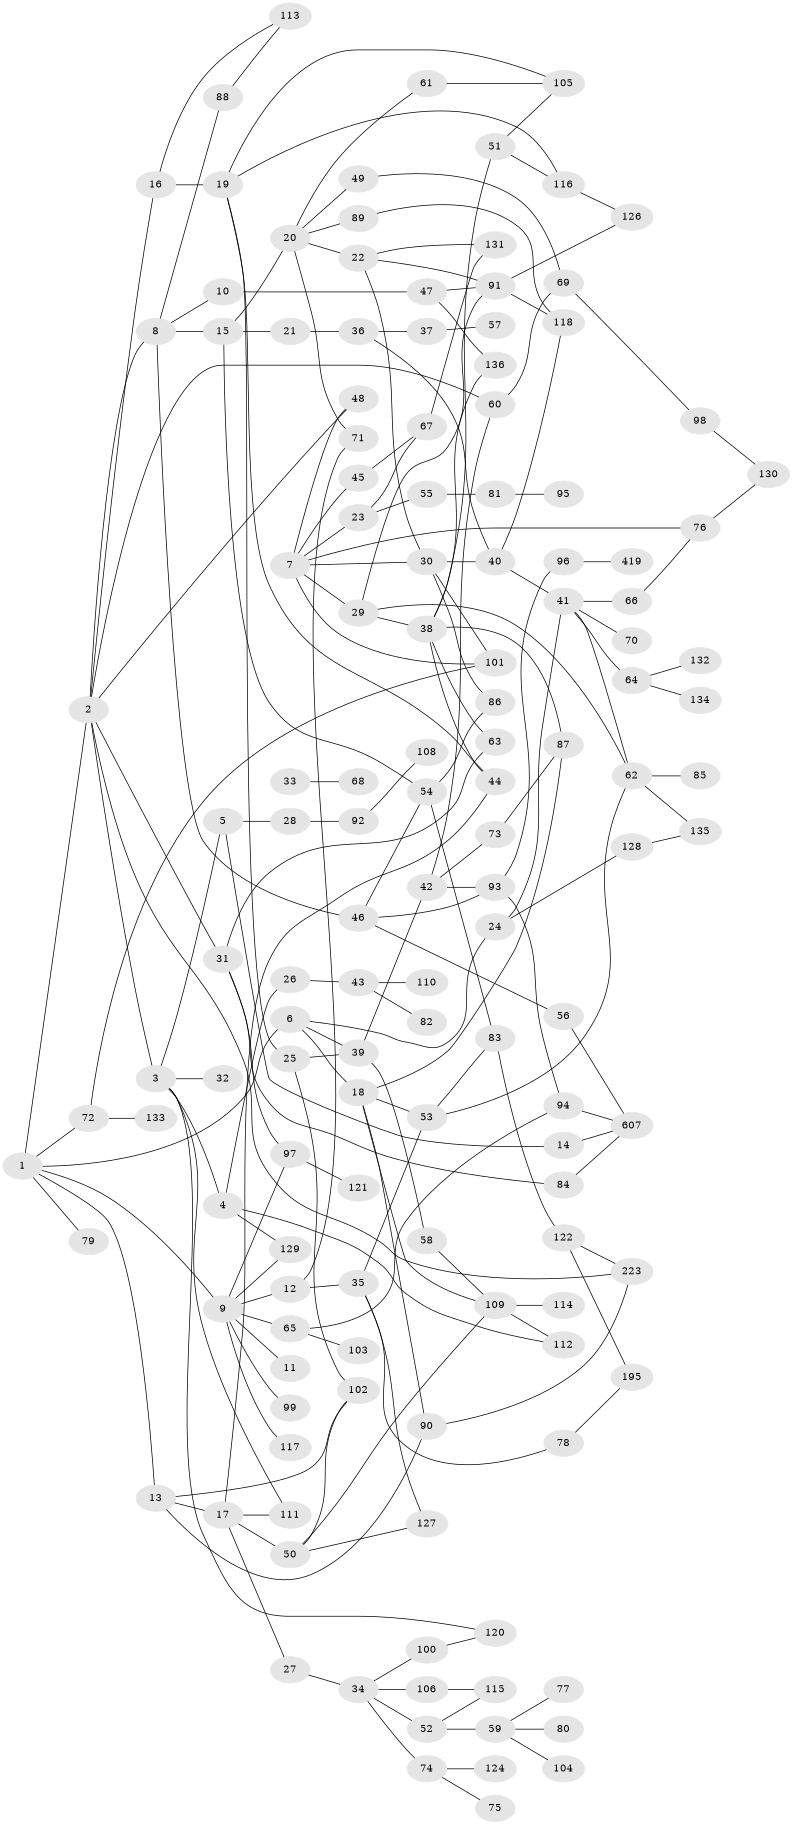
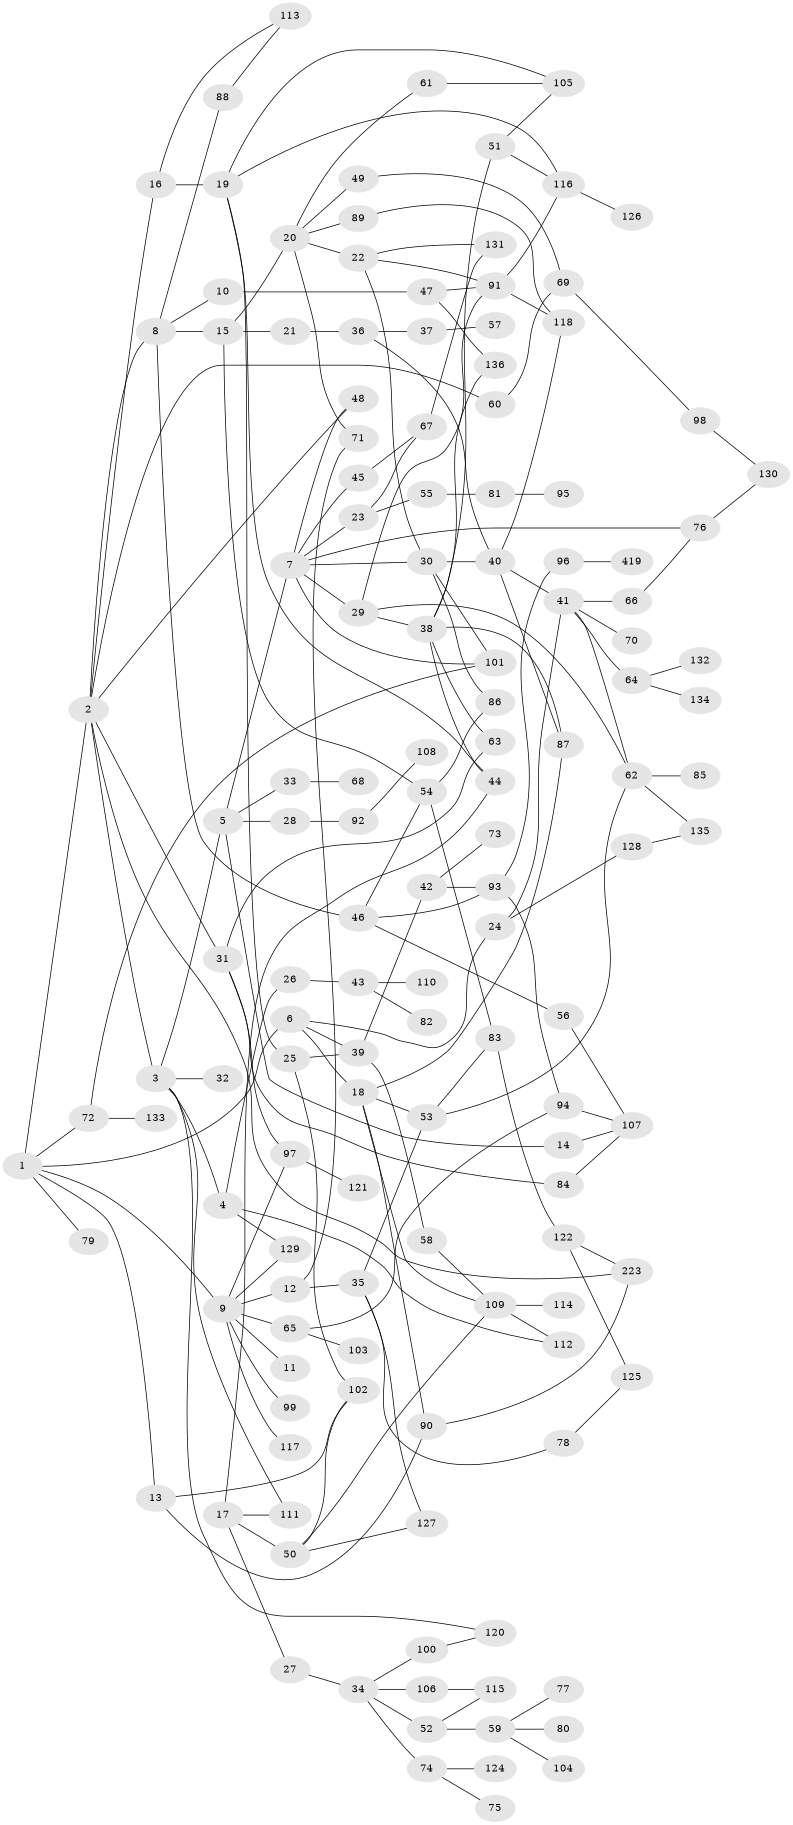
edge "126" -- "91": now "116" -- "91"
edge "60" -- "42": removed
edge "7" -- "5": added
edge "87" -- "73": now "87" -- "40"
edge "33" -- "5": added
node "607": label "607" -> "107"
node "195": label "195" -> "125"
edge "13" -- "17": removed
